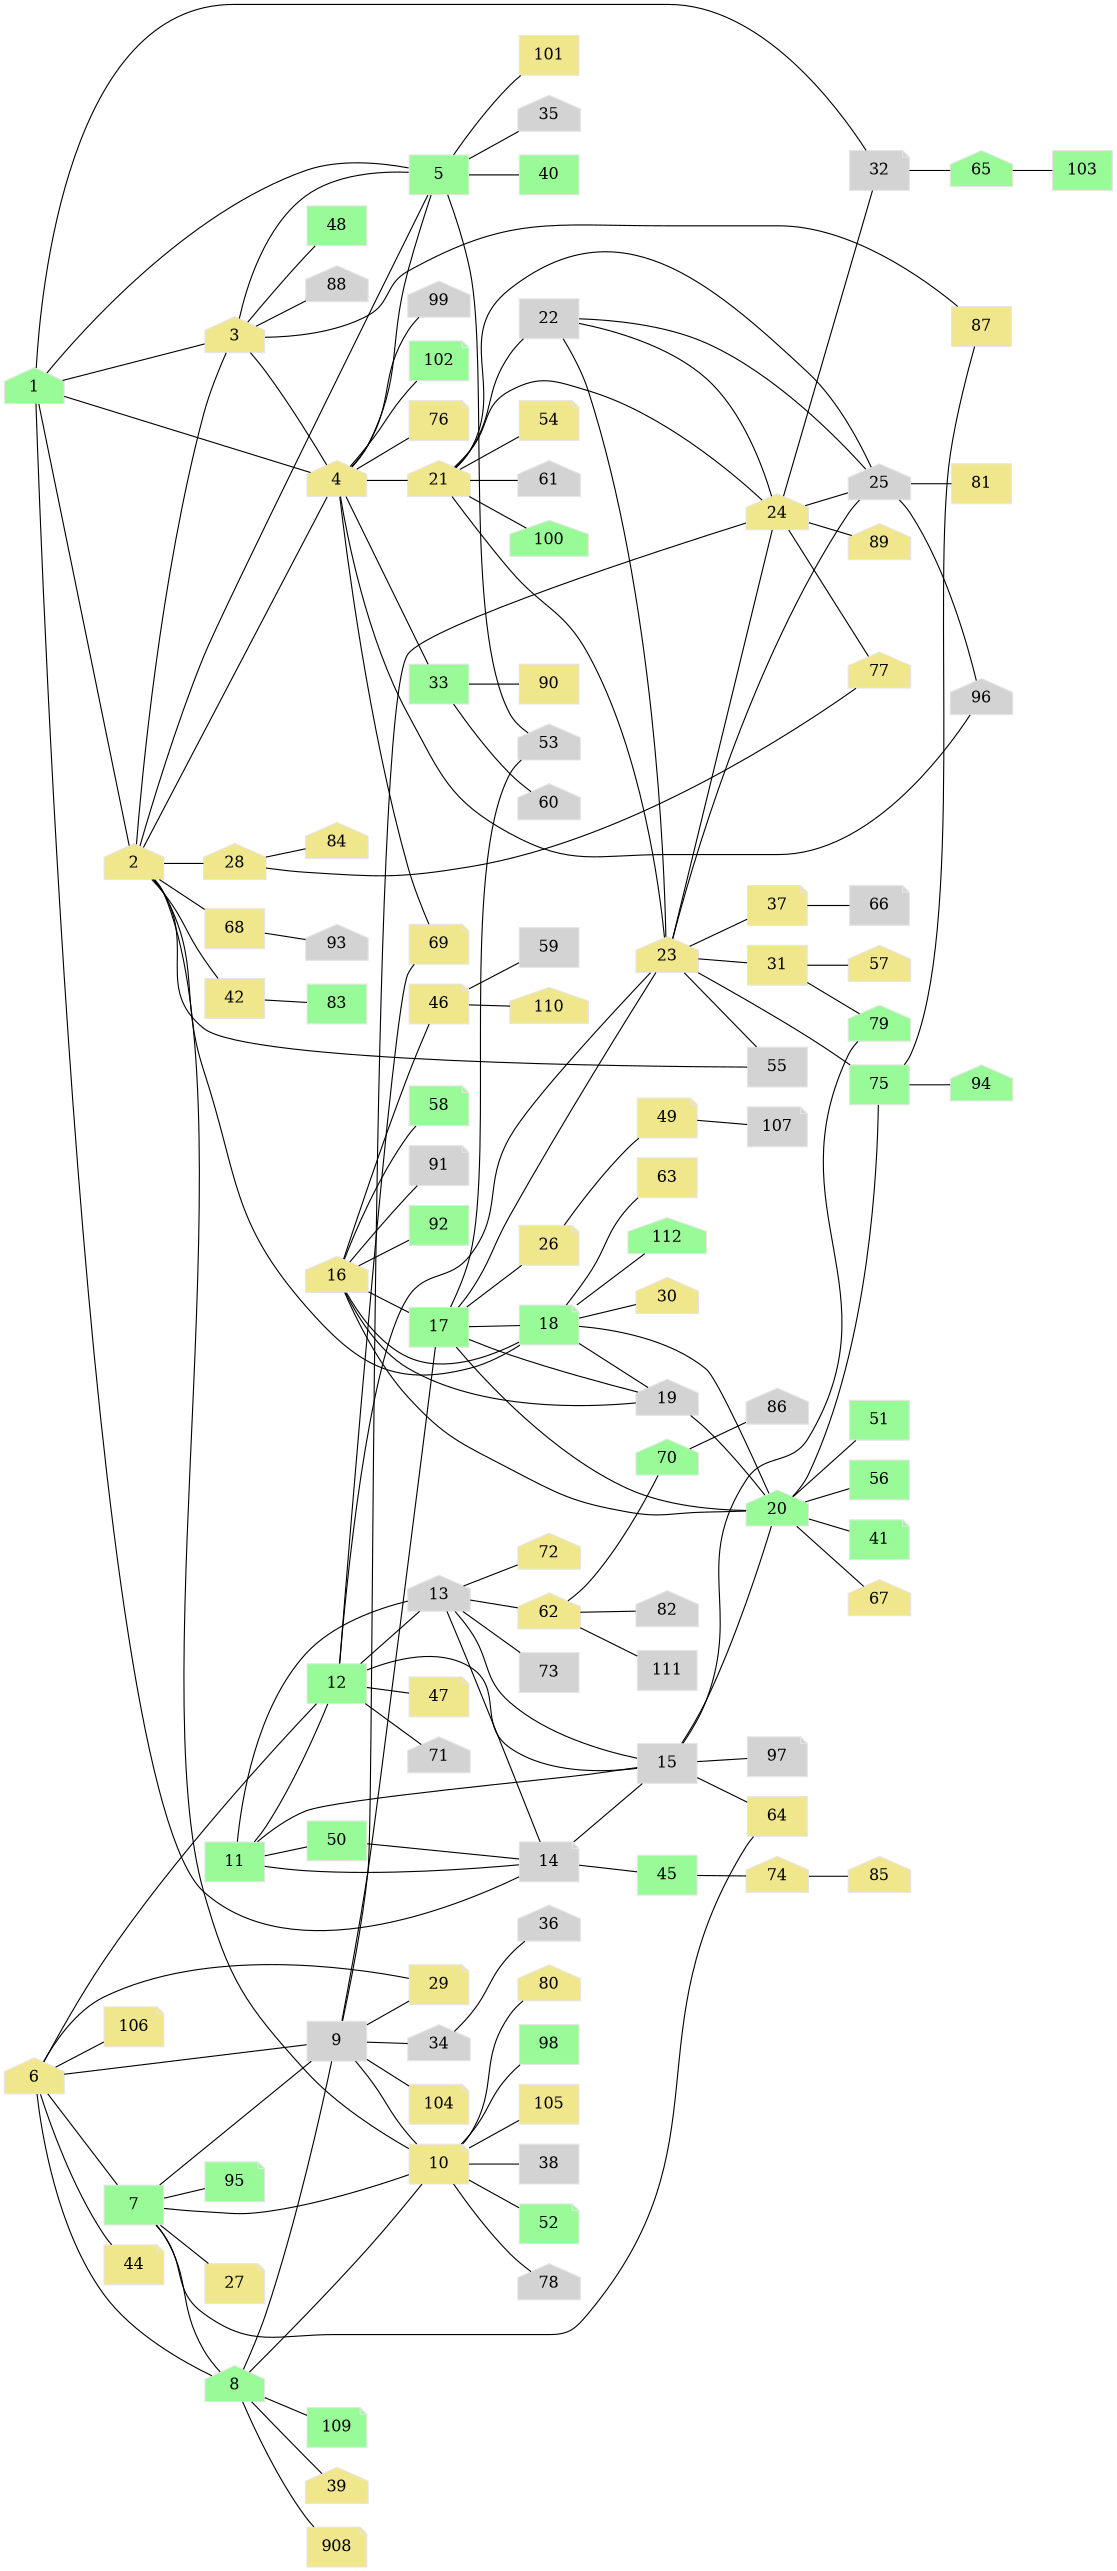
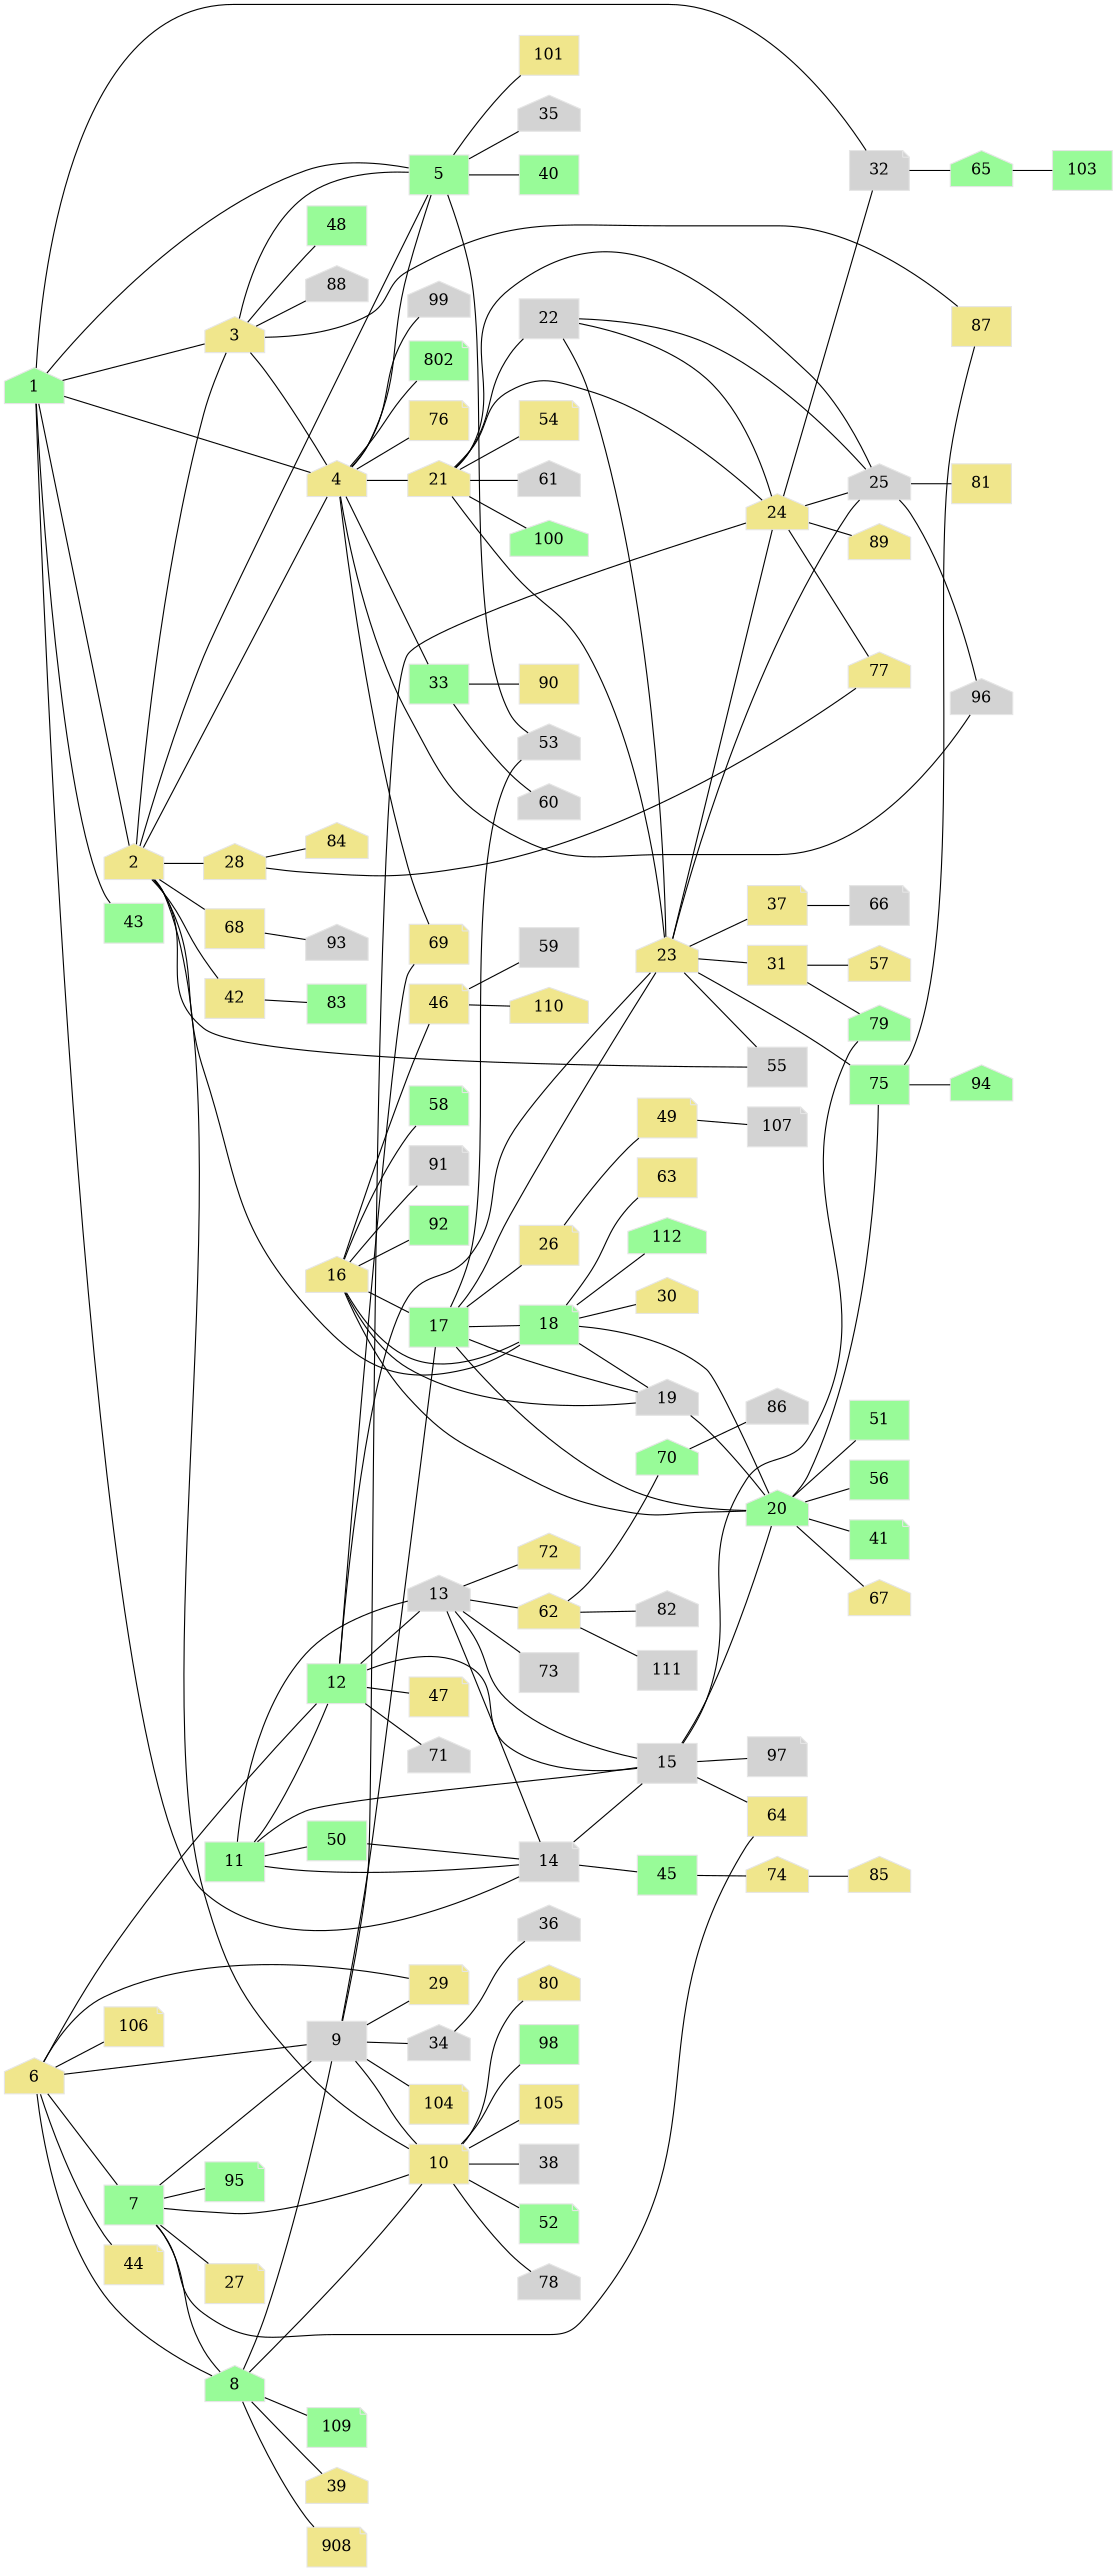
node "102": label "102" -> "802"
node "43": added
